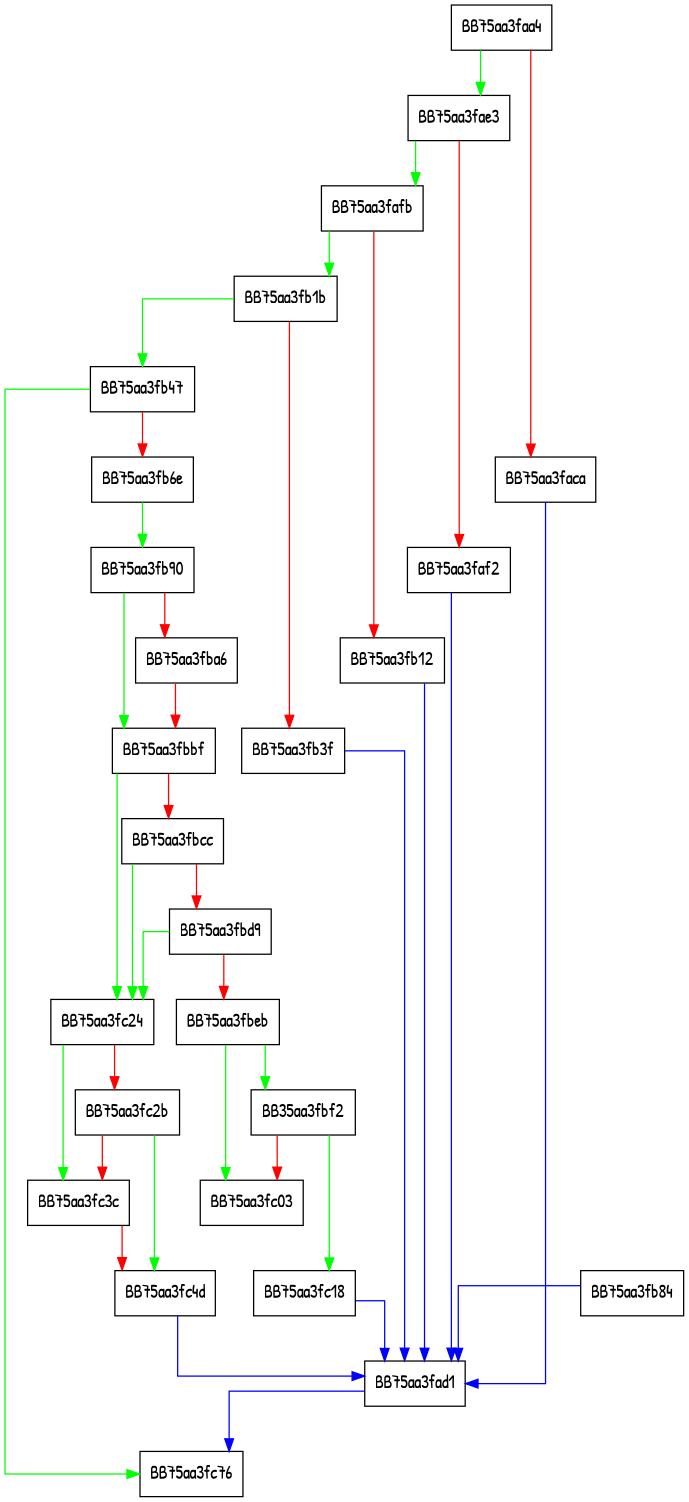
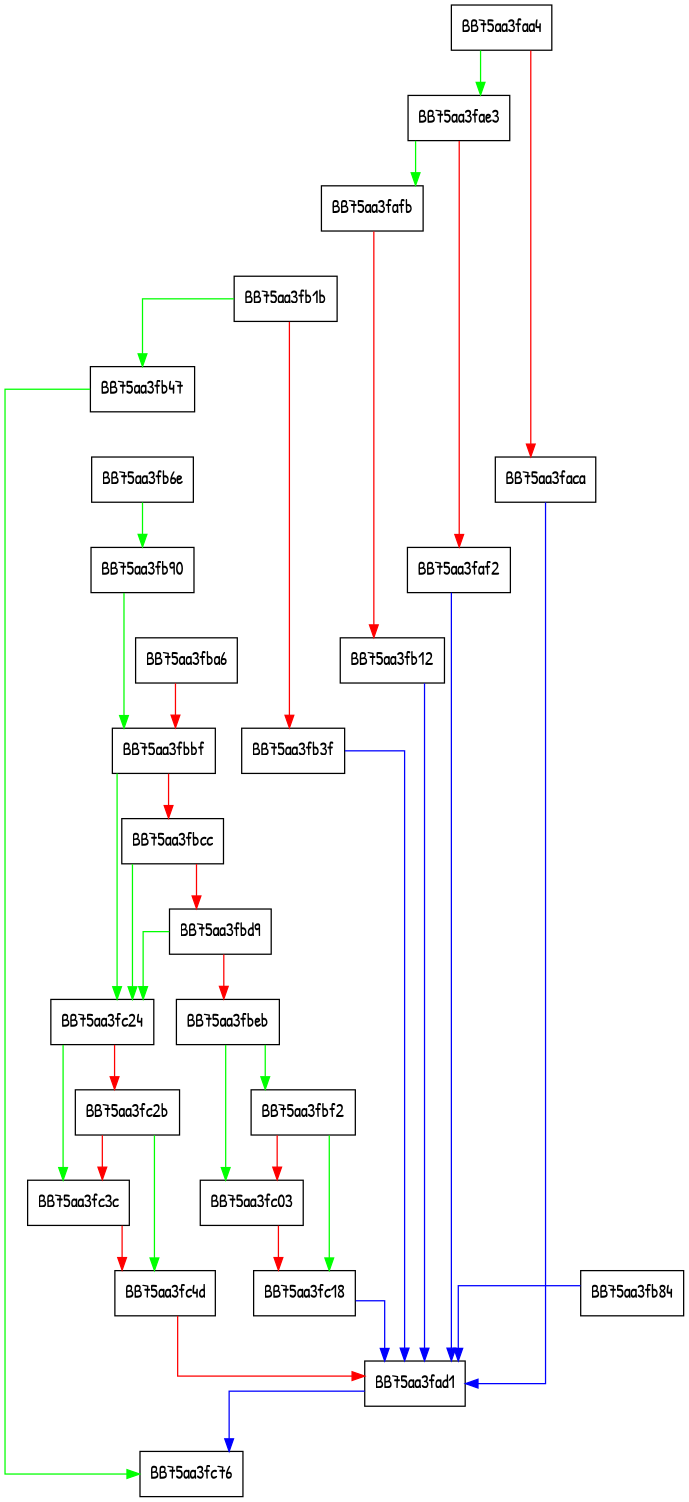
edge "BB75aa3fafb" -> "BB75aa3fb1b": removed
edge "BB75aa3fb47" -> "BB75aa3fb6e": removed
edge "BB75aa3fb90" -> "BB75aa3fba6": removed
node "BB35aa3fbf2": label "BB35aa3fbf2" -> "BB75aa3fbf2"
edge "BB75aa3fc03" -> "BB75aa3fc18": added
edge "BB75aa3fc4d" -> "BB75aa3fad1": color blue -> red
